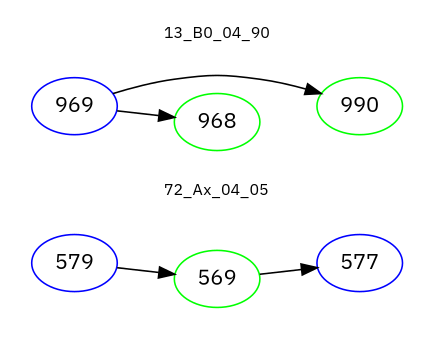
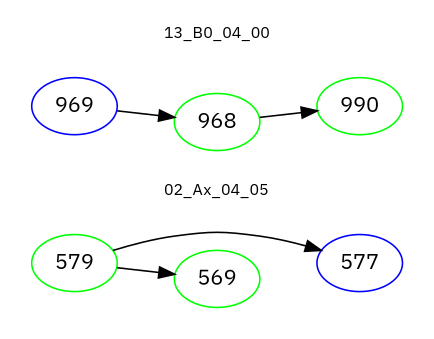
cluster "13_B0_04_90": label "13_B0_04_90" -> "13_B0_04_00"
edge "969" -> "990": now "968" -> "990"
cluster "72_Ax_04_05": label "72_Ax_04_05" -> "02_Ax_04_05"
node "579": color blue -> green
edge "569" -> "577": now "579" -> "577"
